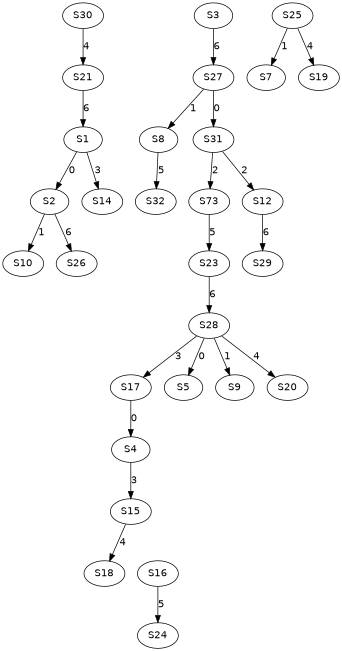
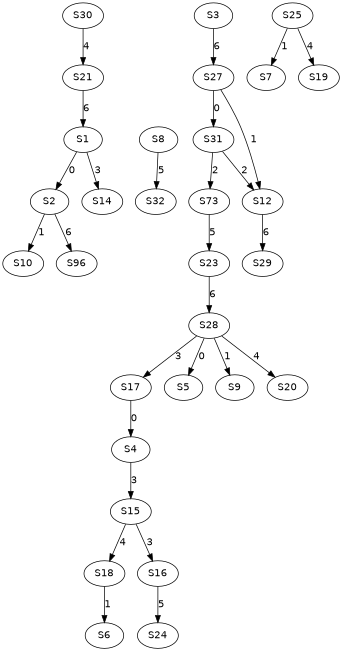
edge "S27" -> "S8": now "S27" -> "S12"
node "S26": label "S26" -> "S96"
edge "S15" -> "S16": added, label "3"
node "S6": added
